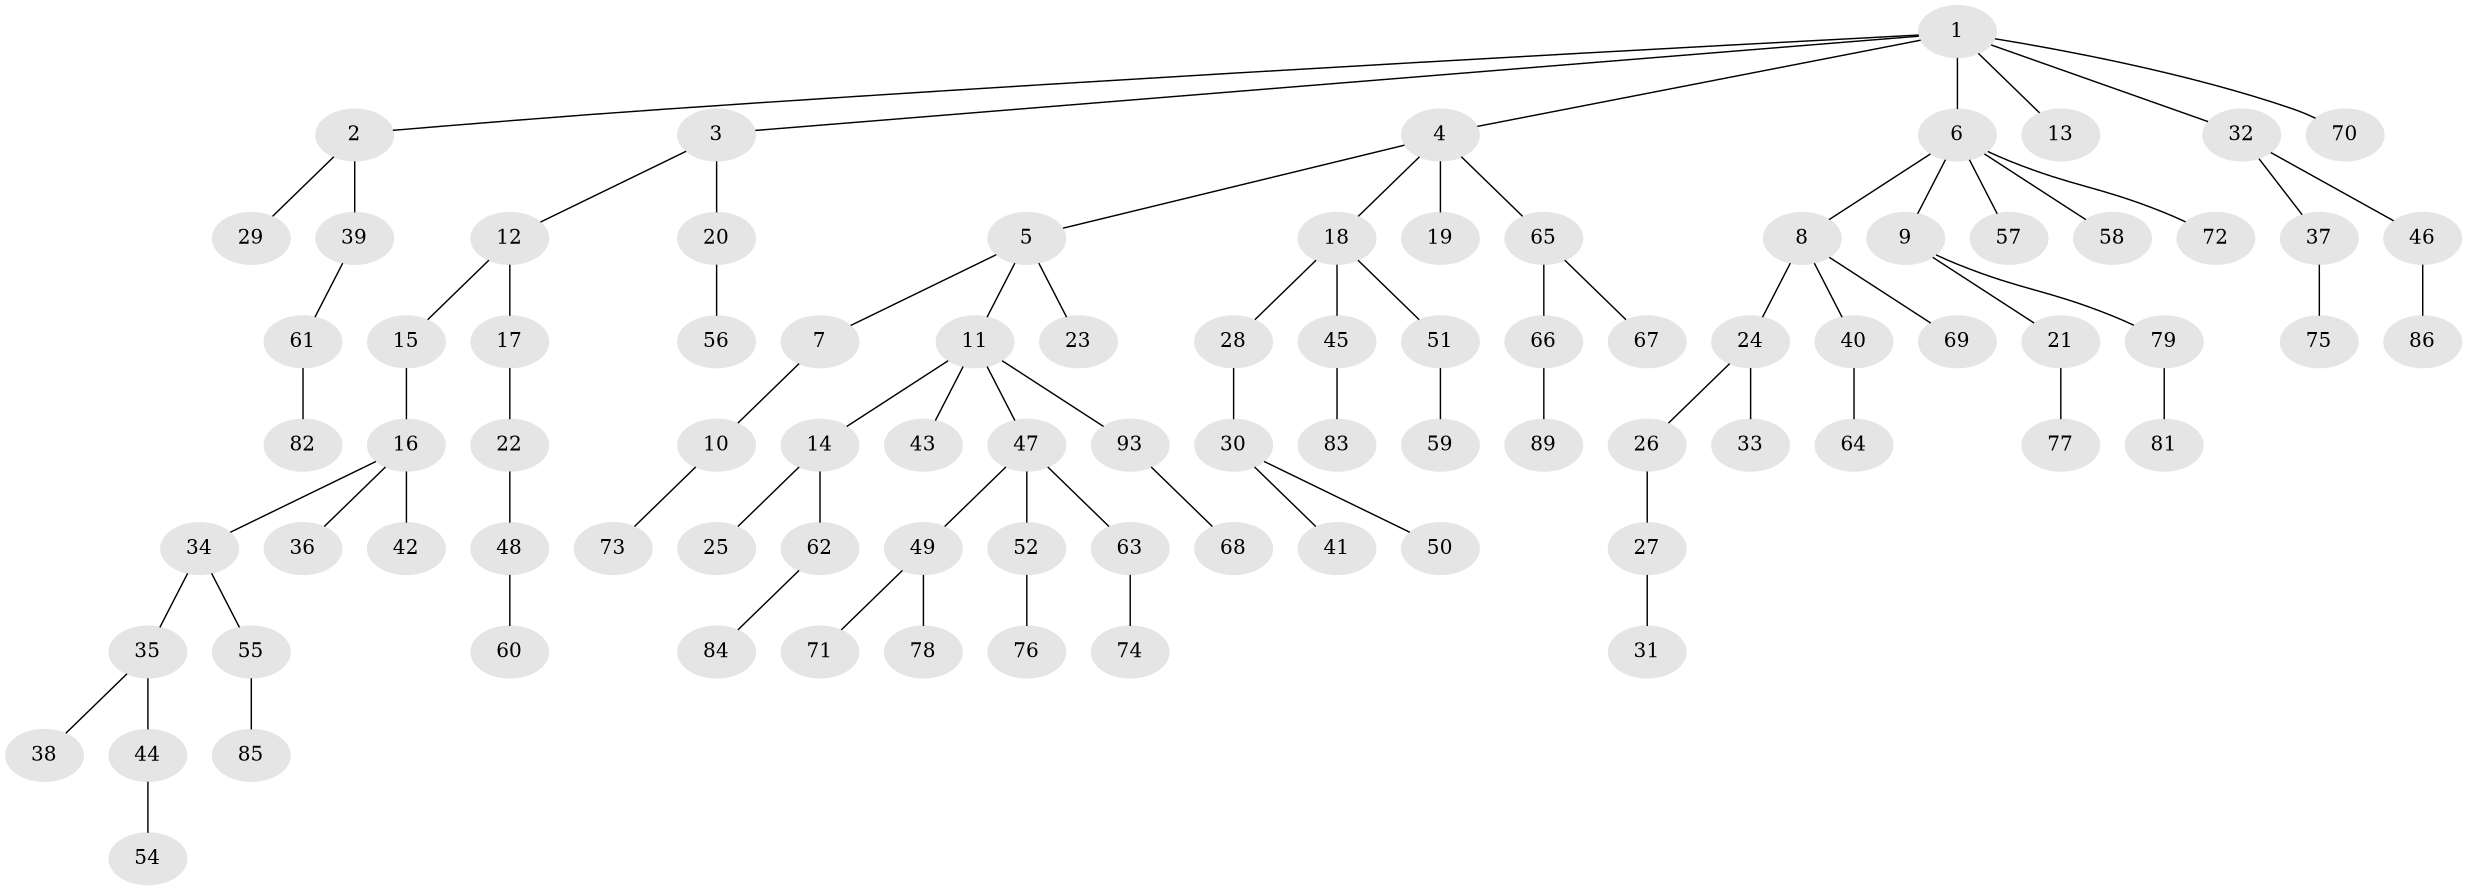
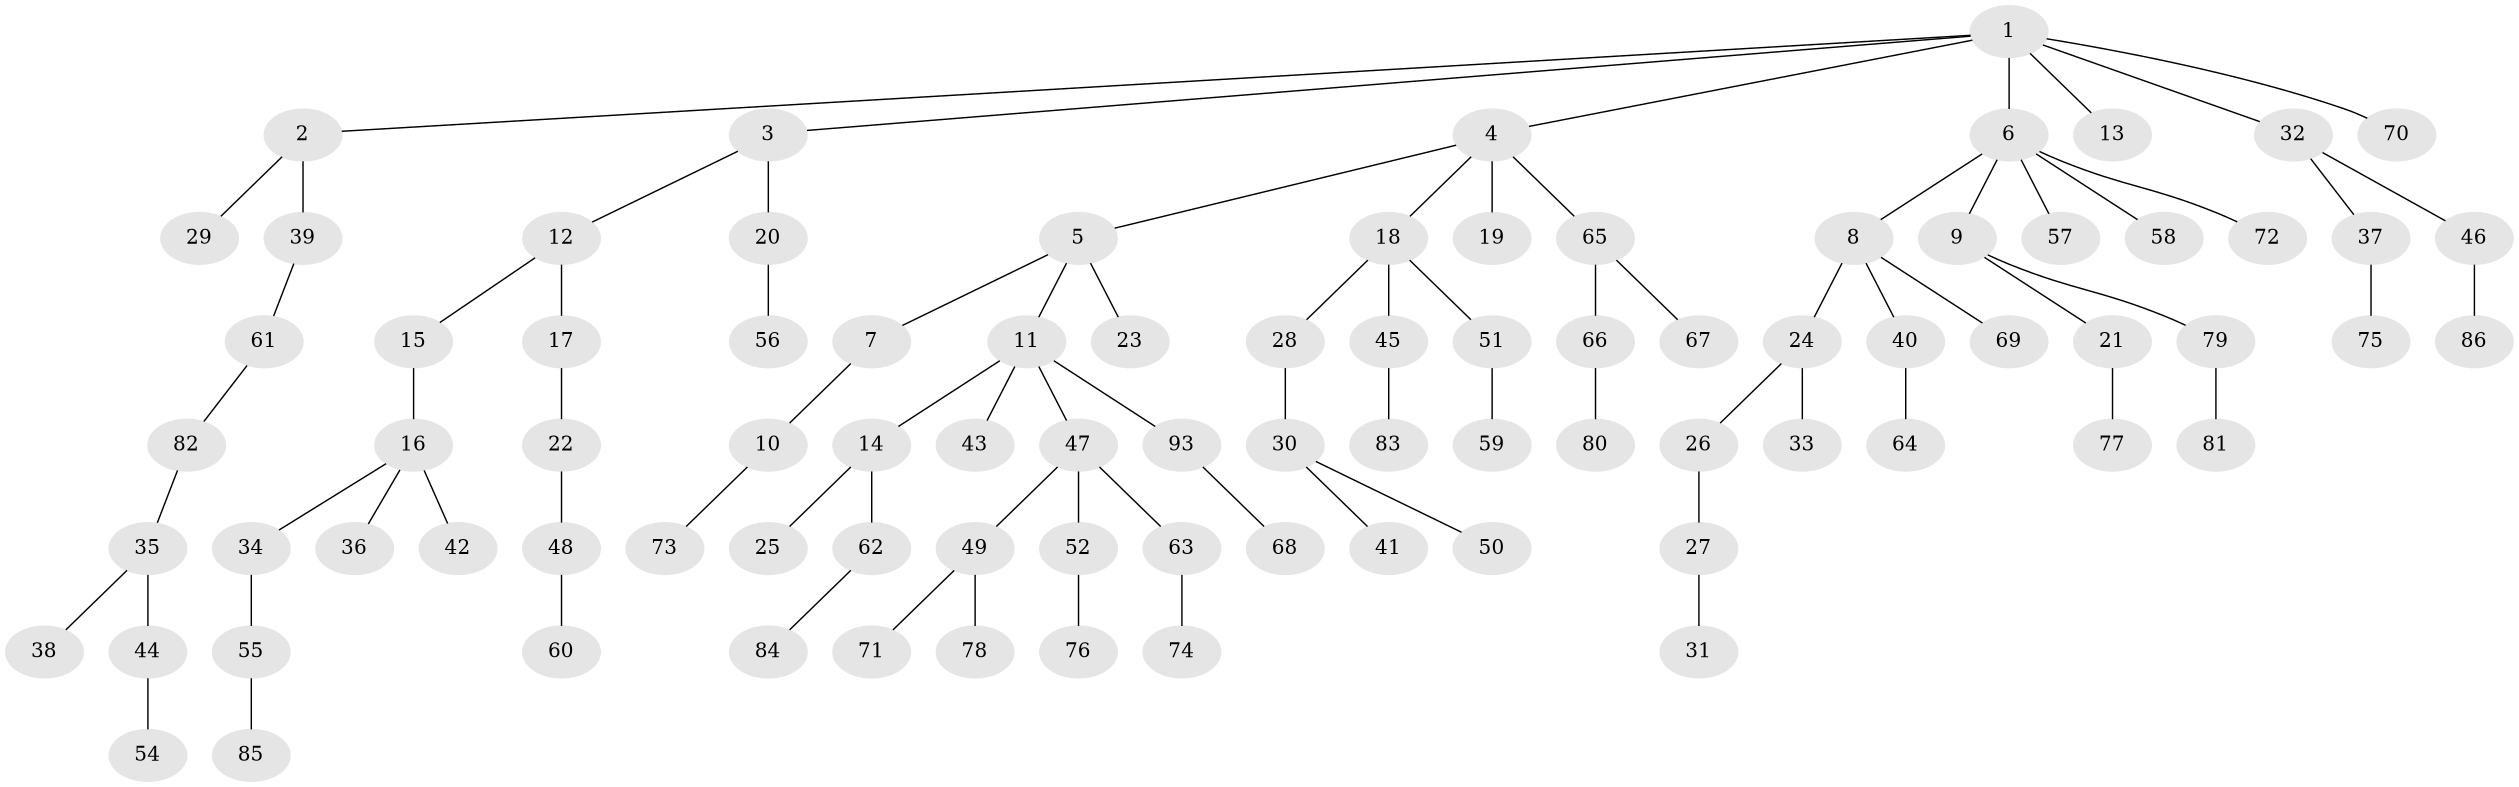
node "89": label "89" -> "80"
edge "34" -- "35": now "82" -- "35"
